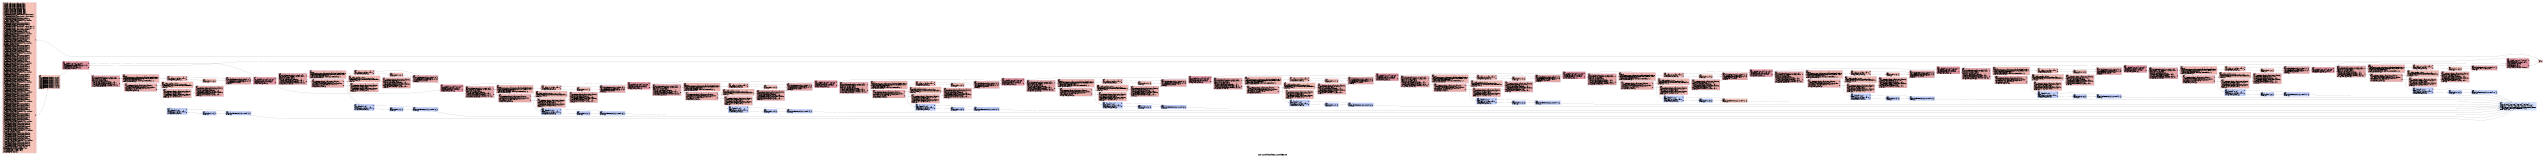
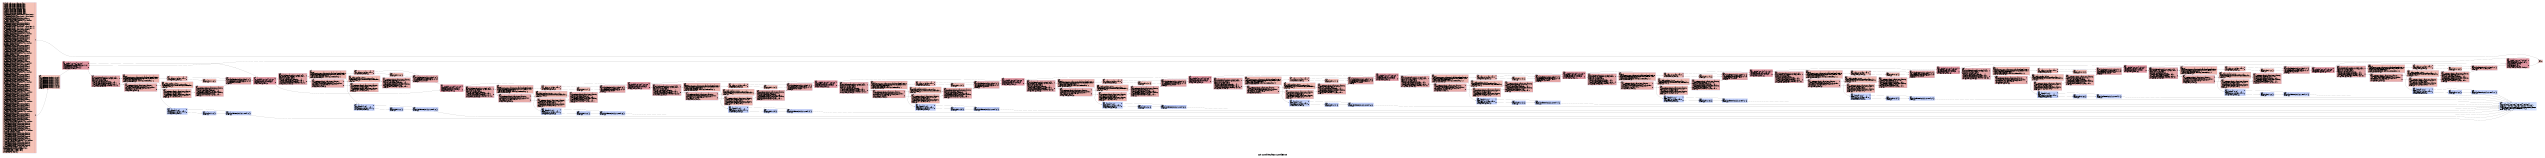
node "%506:": fillcolor #e8765c70 -> #6a8bef70
